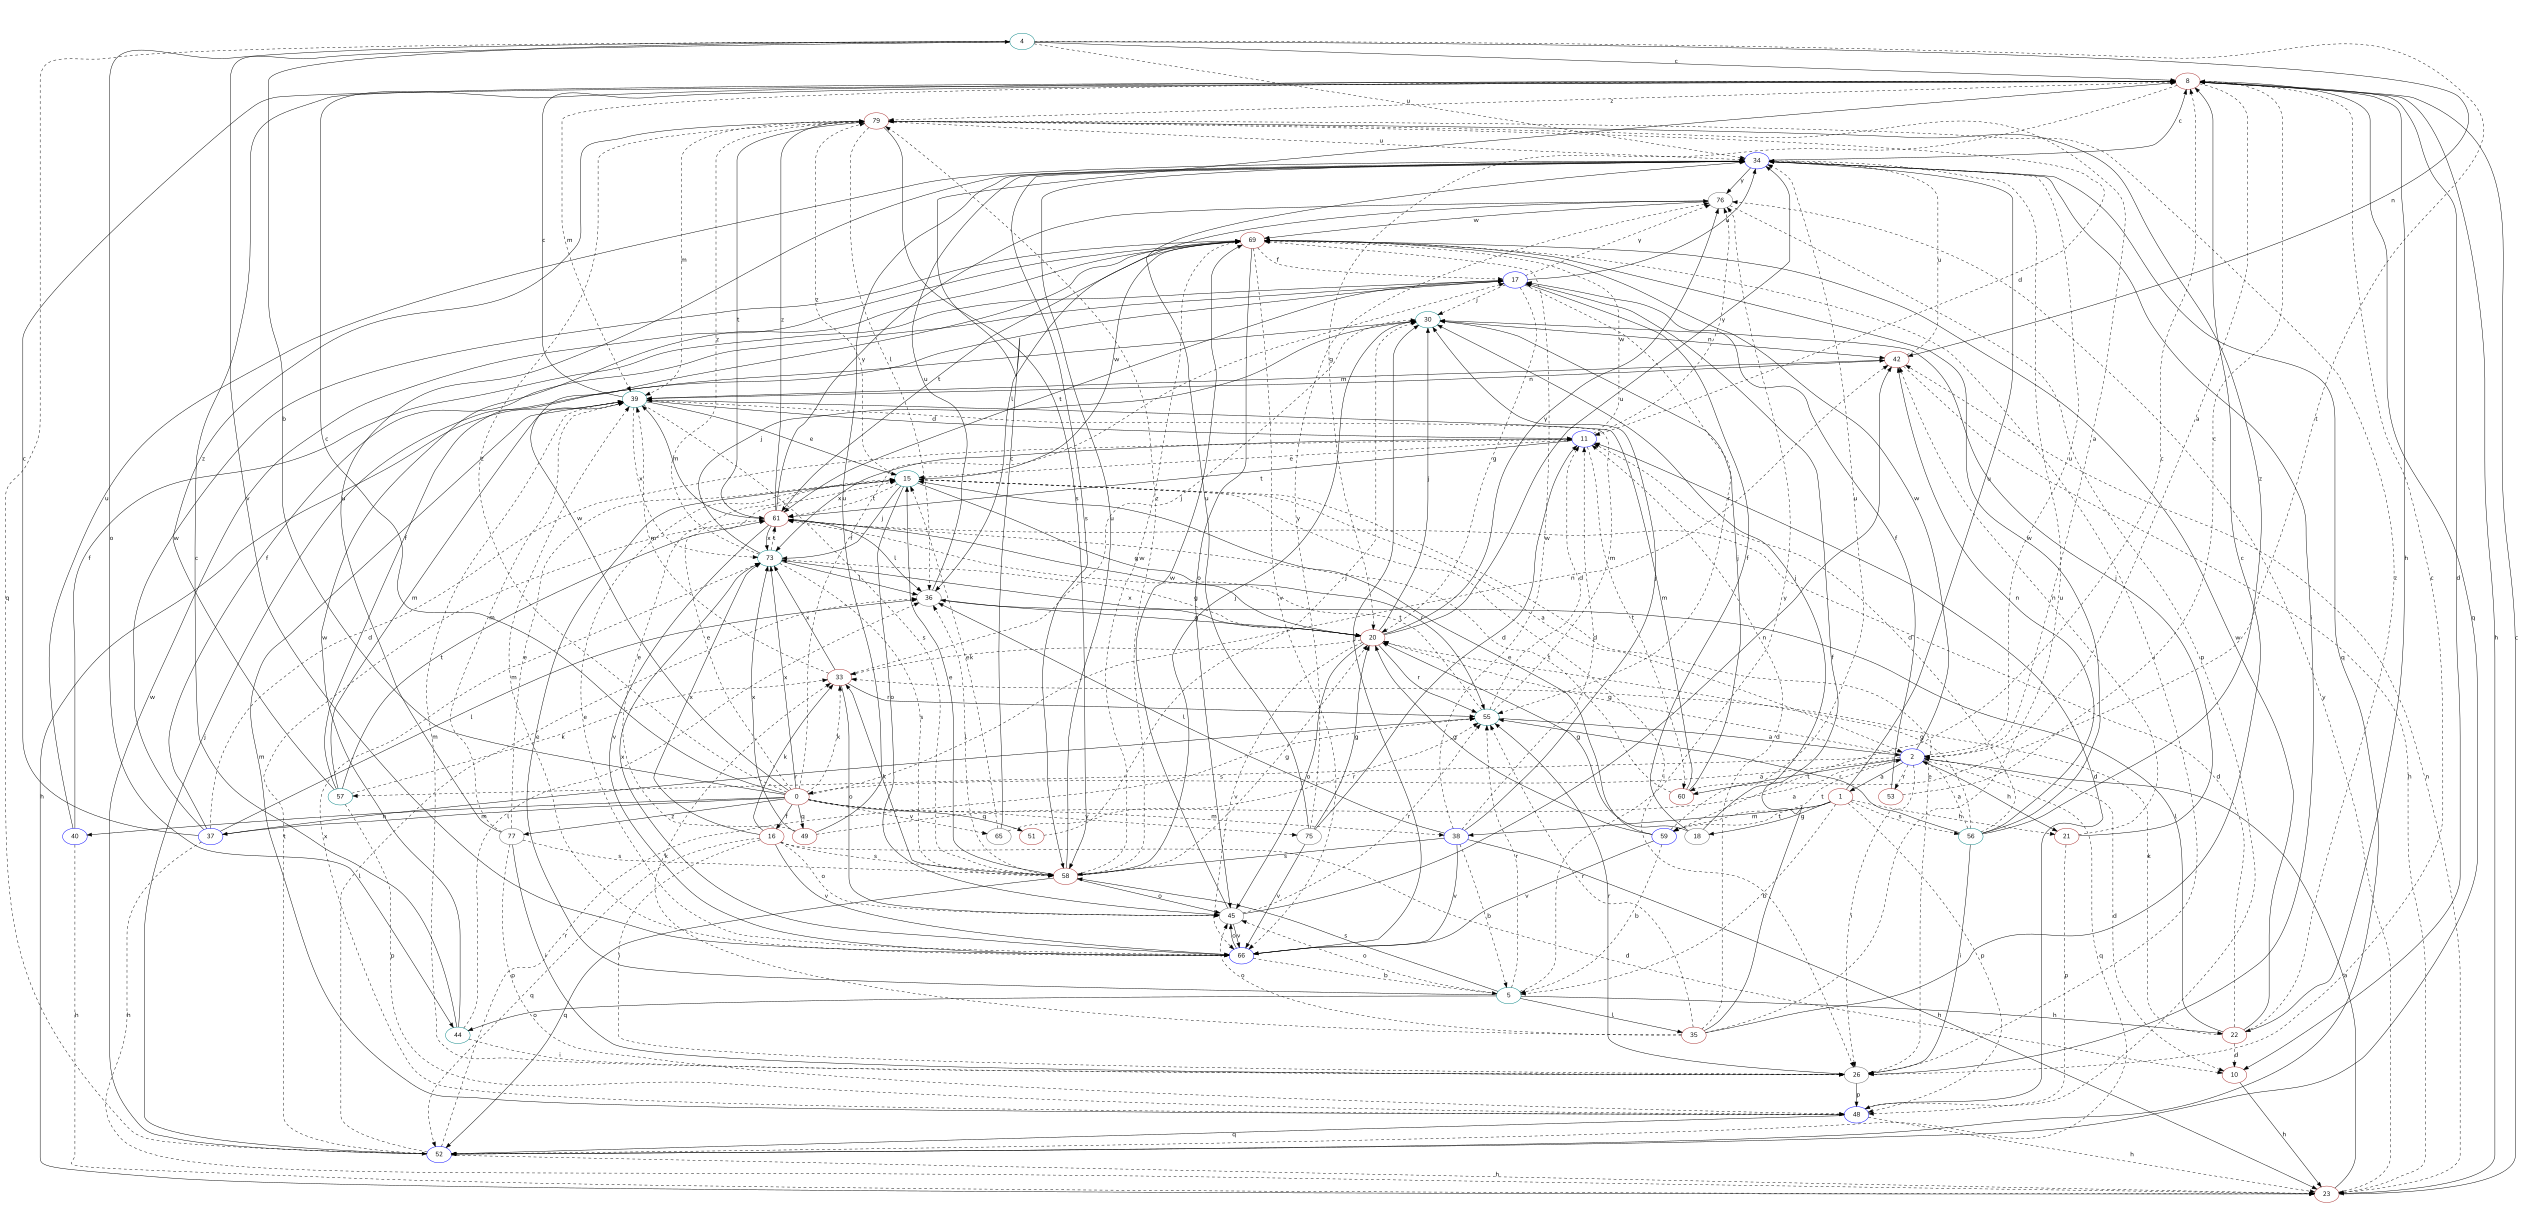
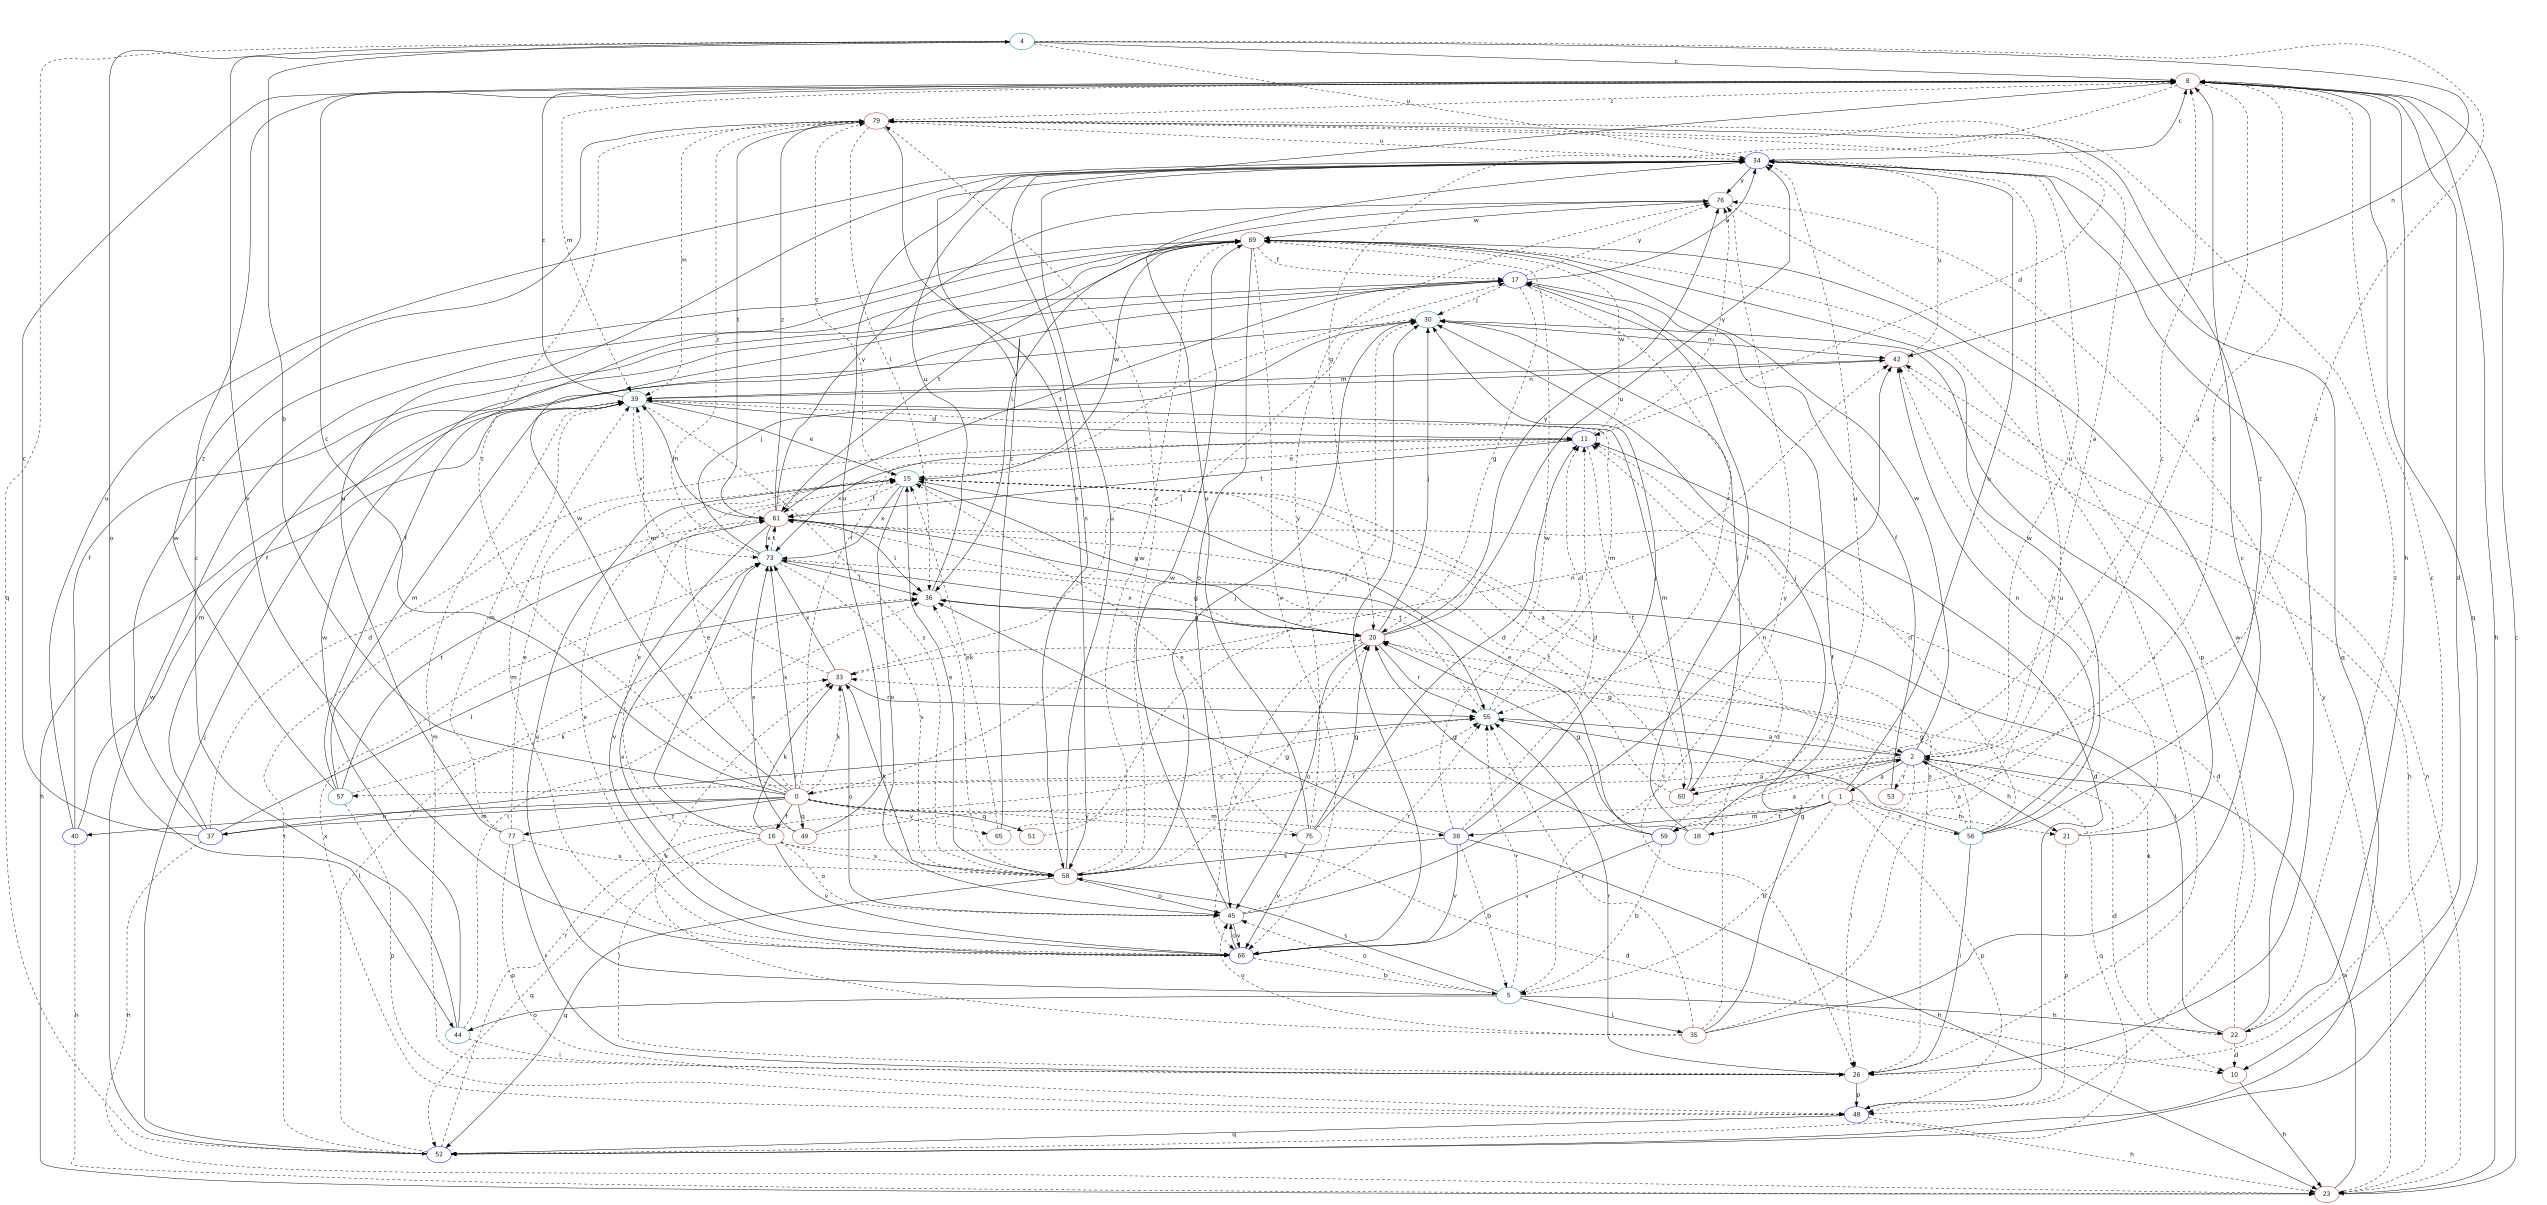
edge "15" -> "73": label "j" -> "x"
edge "75" -> "15": added, label "e"
edge "48" -> "39": now "40" -> "39"
edge "52" -> "23": removed, label "h"
